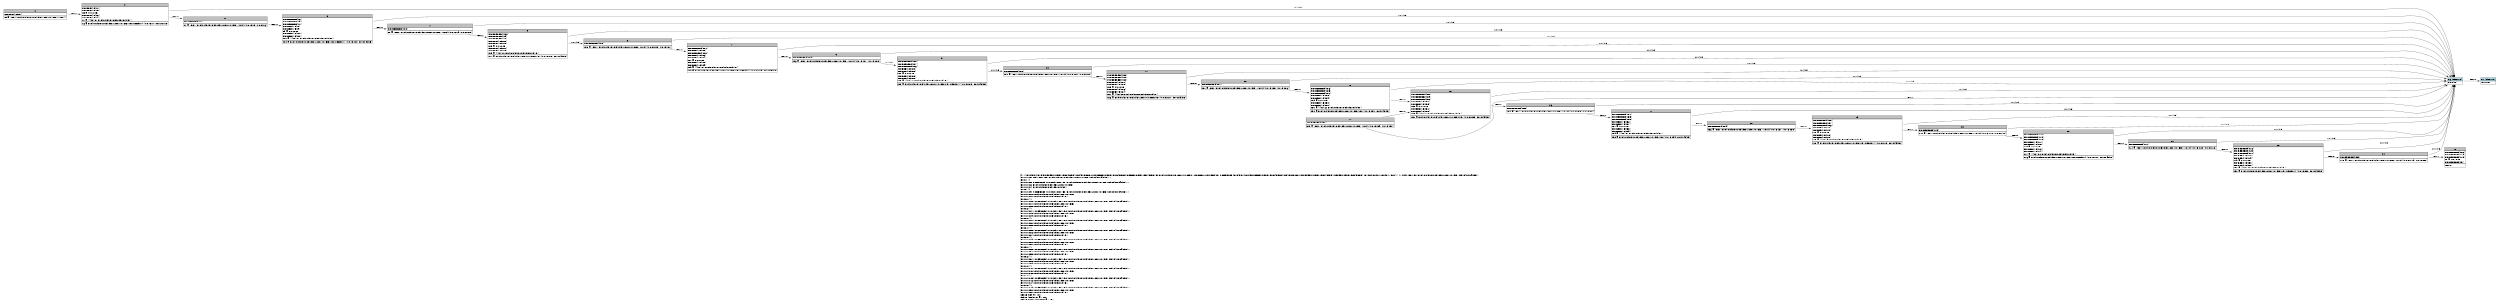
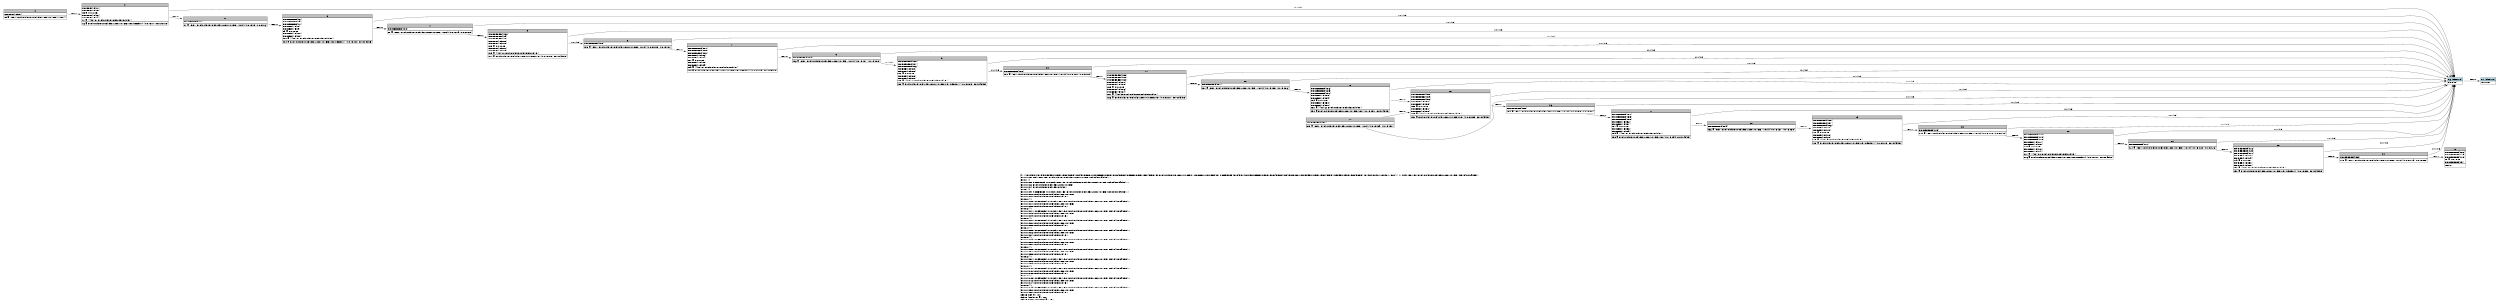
node "7": text "StorageLive(_13)" -> "StorageDead(_13)"
edge "14" -> "26 (cleanup)": label "return" -> "unwind"
